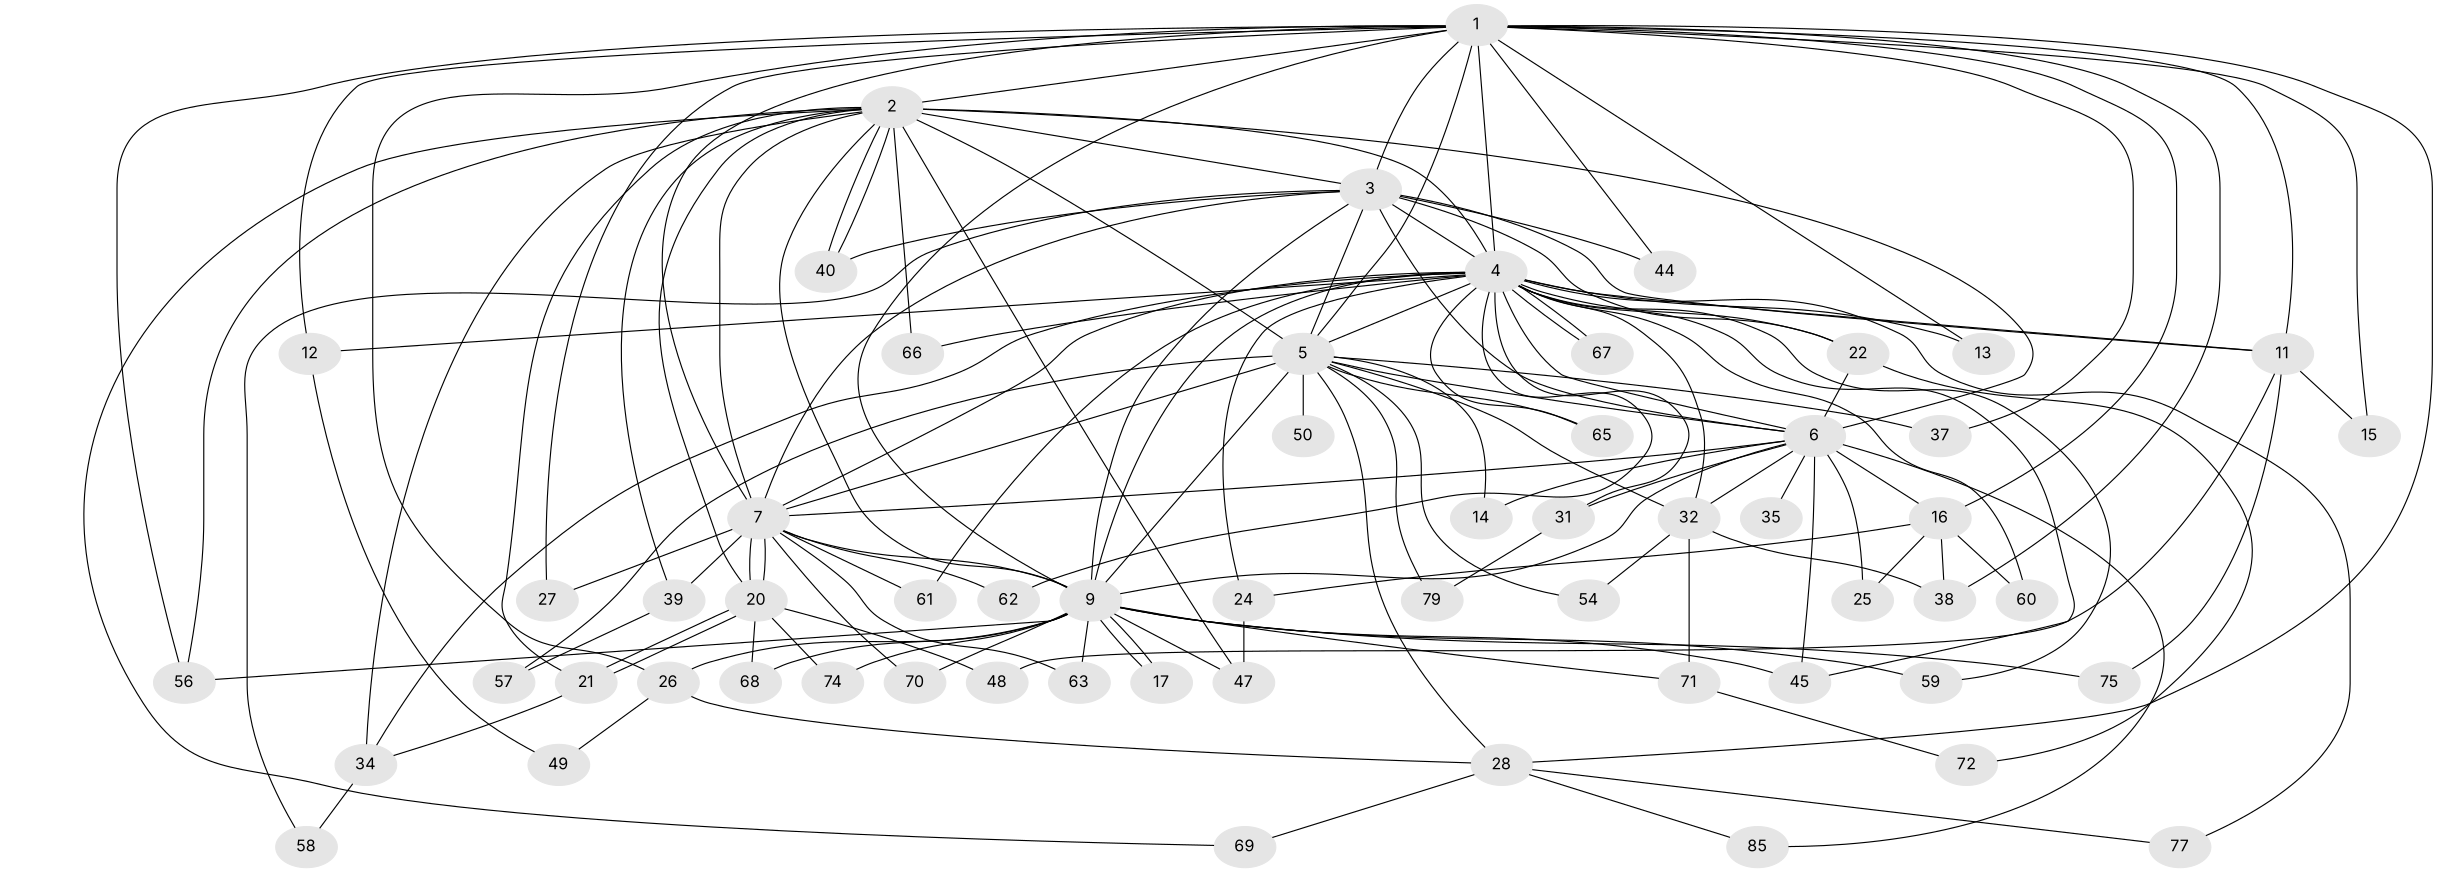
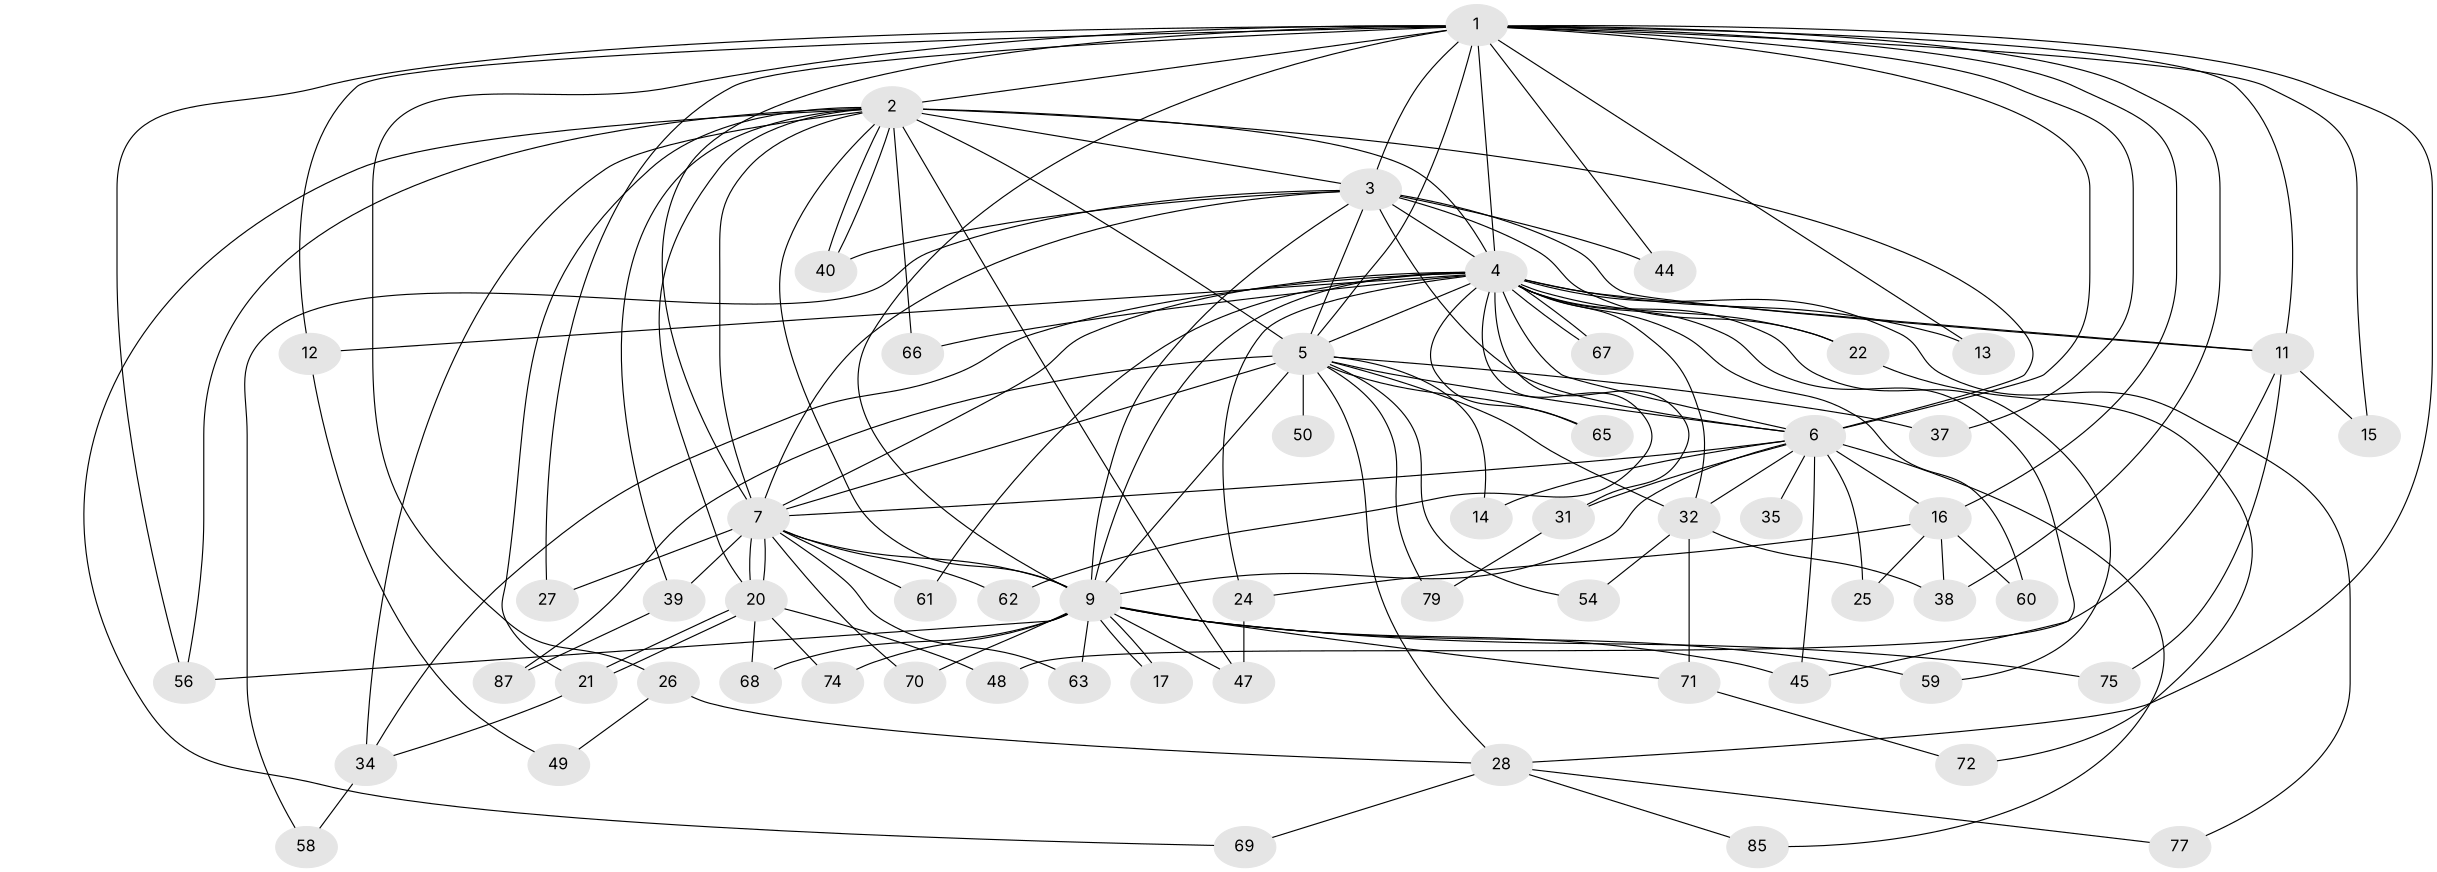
edge "22" -- "6": now "1" -- "6"
edge "9" -- "26": removed
node "57": label "57" -> "87"
